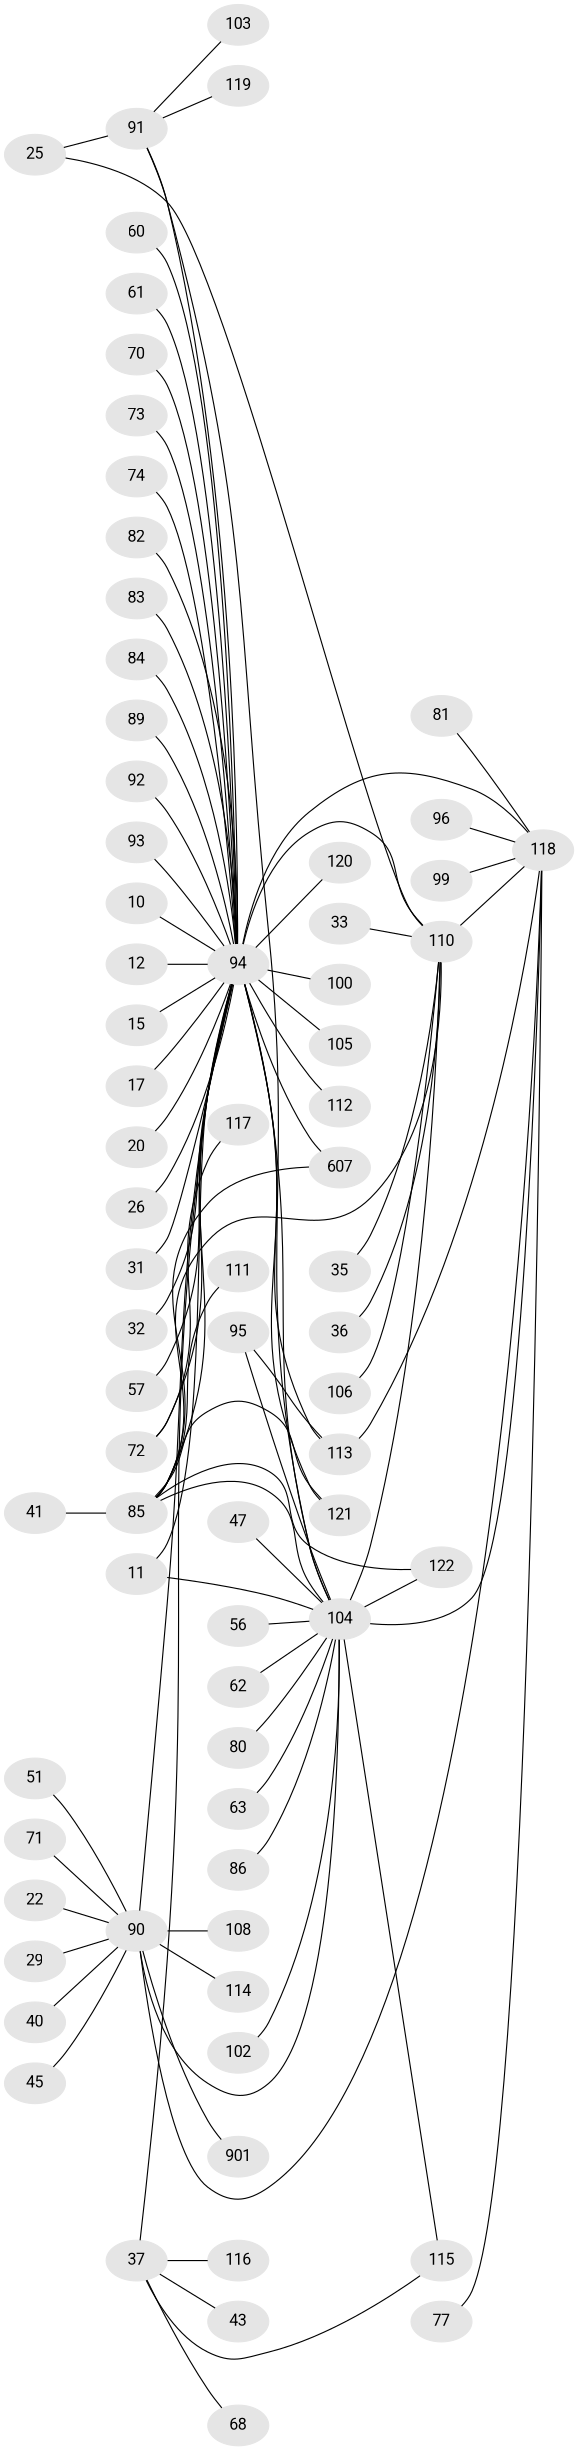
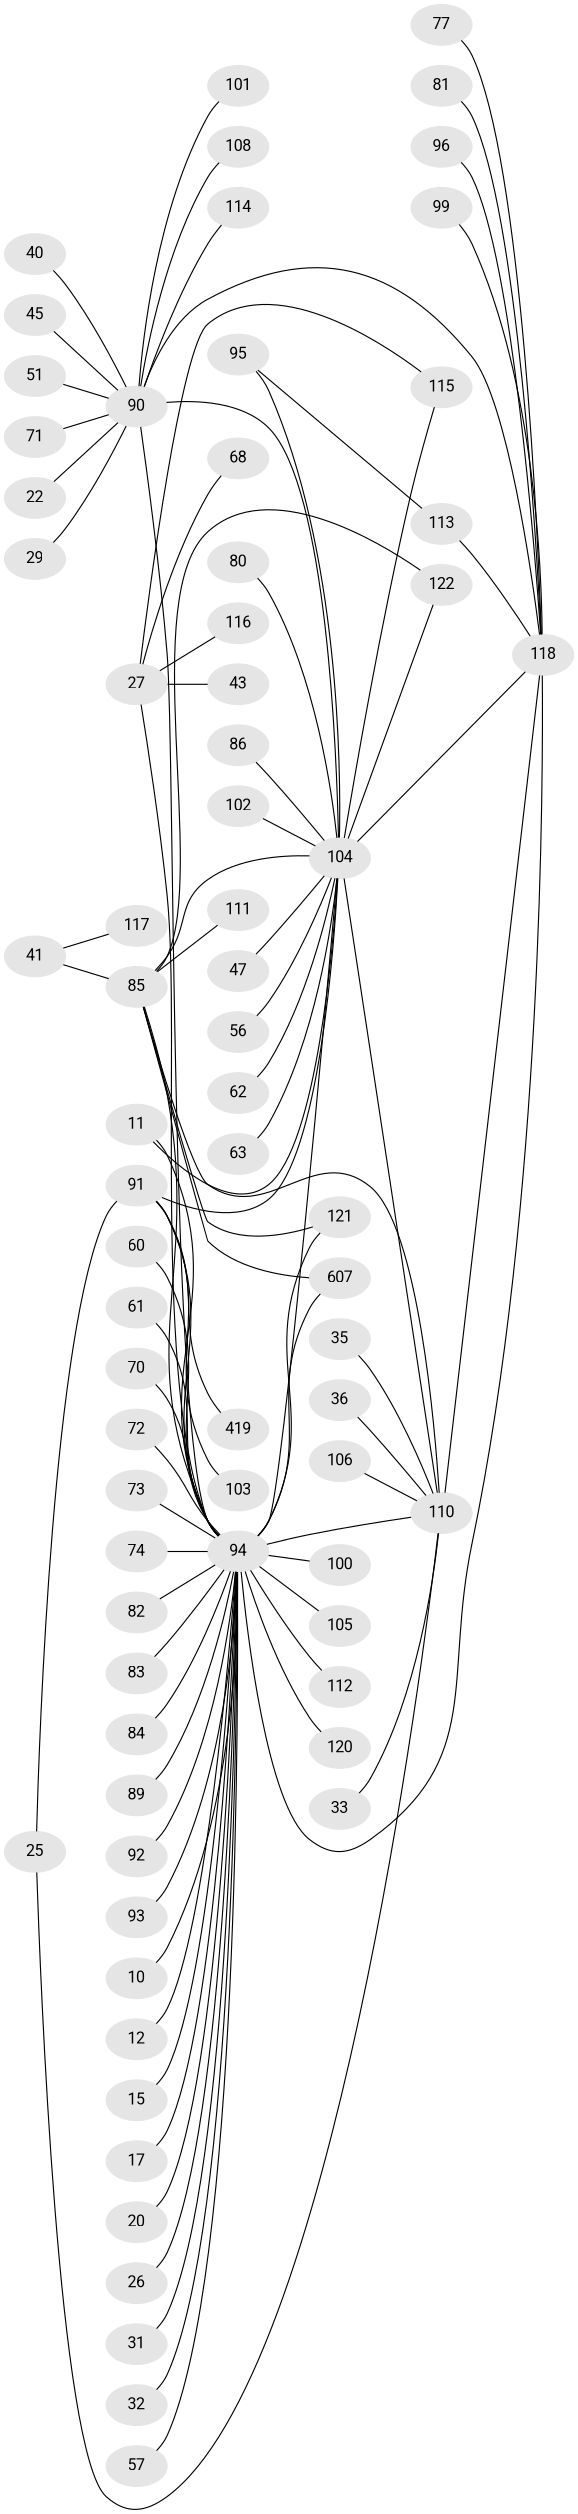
node "119": label "119" -> "419"
edge "94" -- "113": removed
edge "117" -- "72": now "117" -- "41"
node "901": label "901" -> "101"
node "37": label "37" -> "27"
